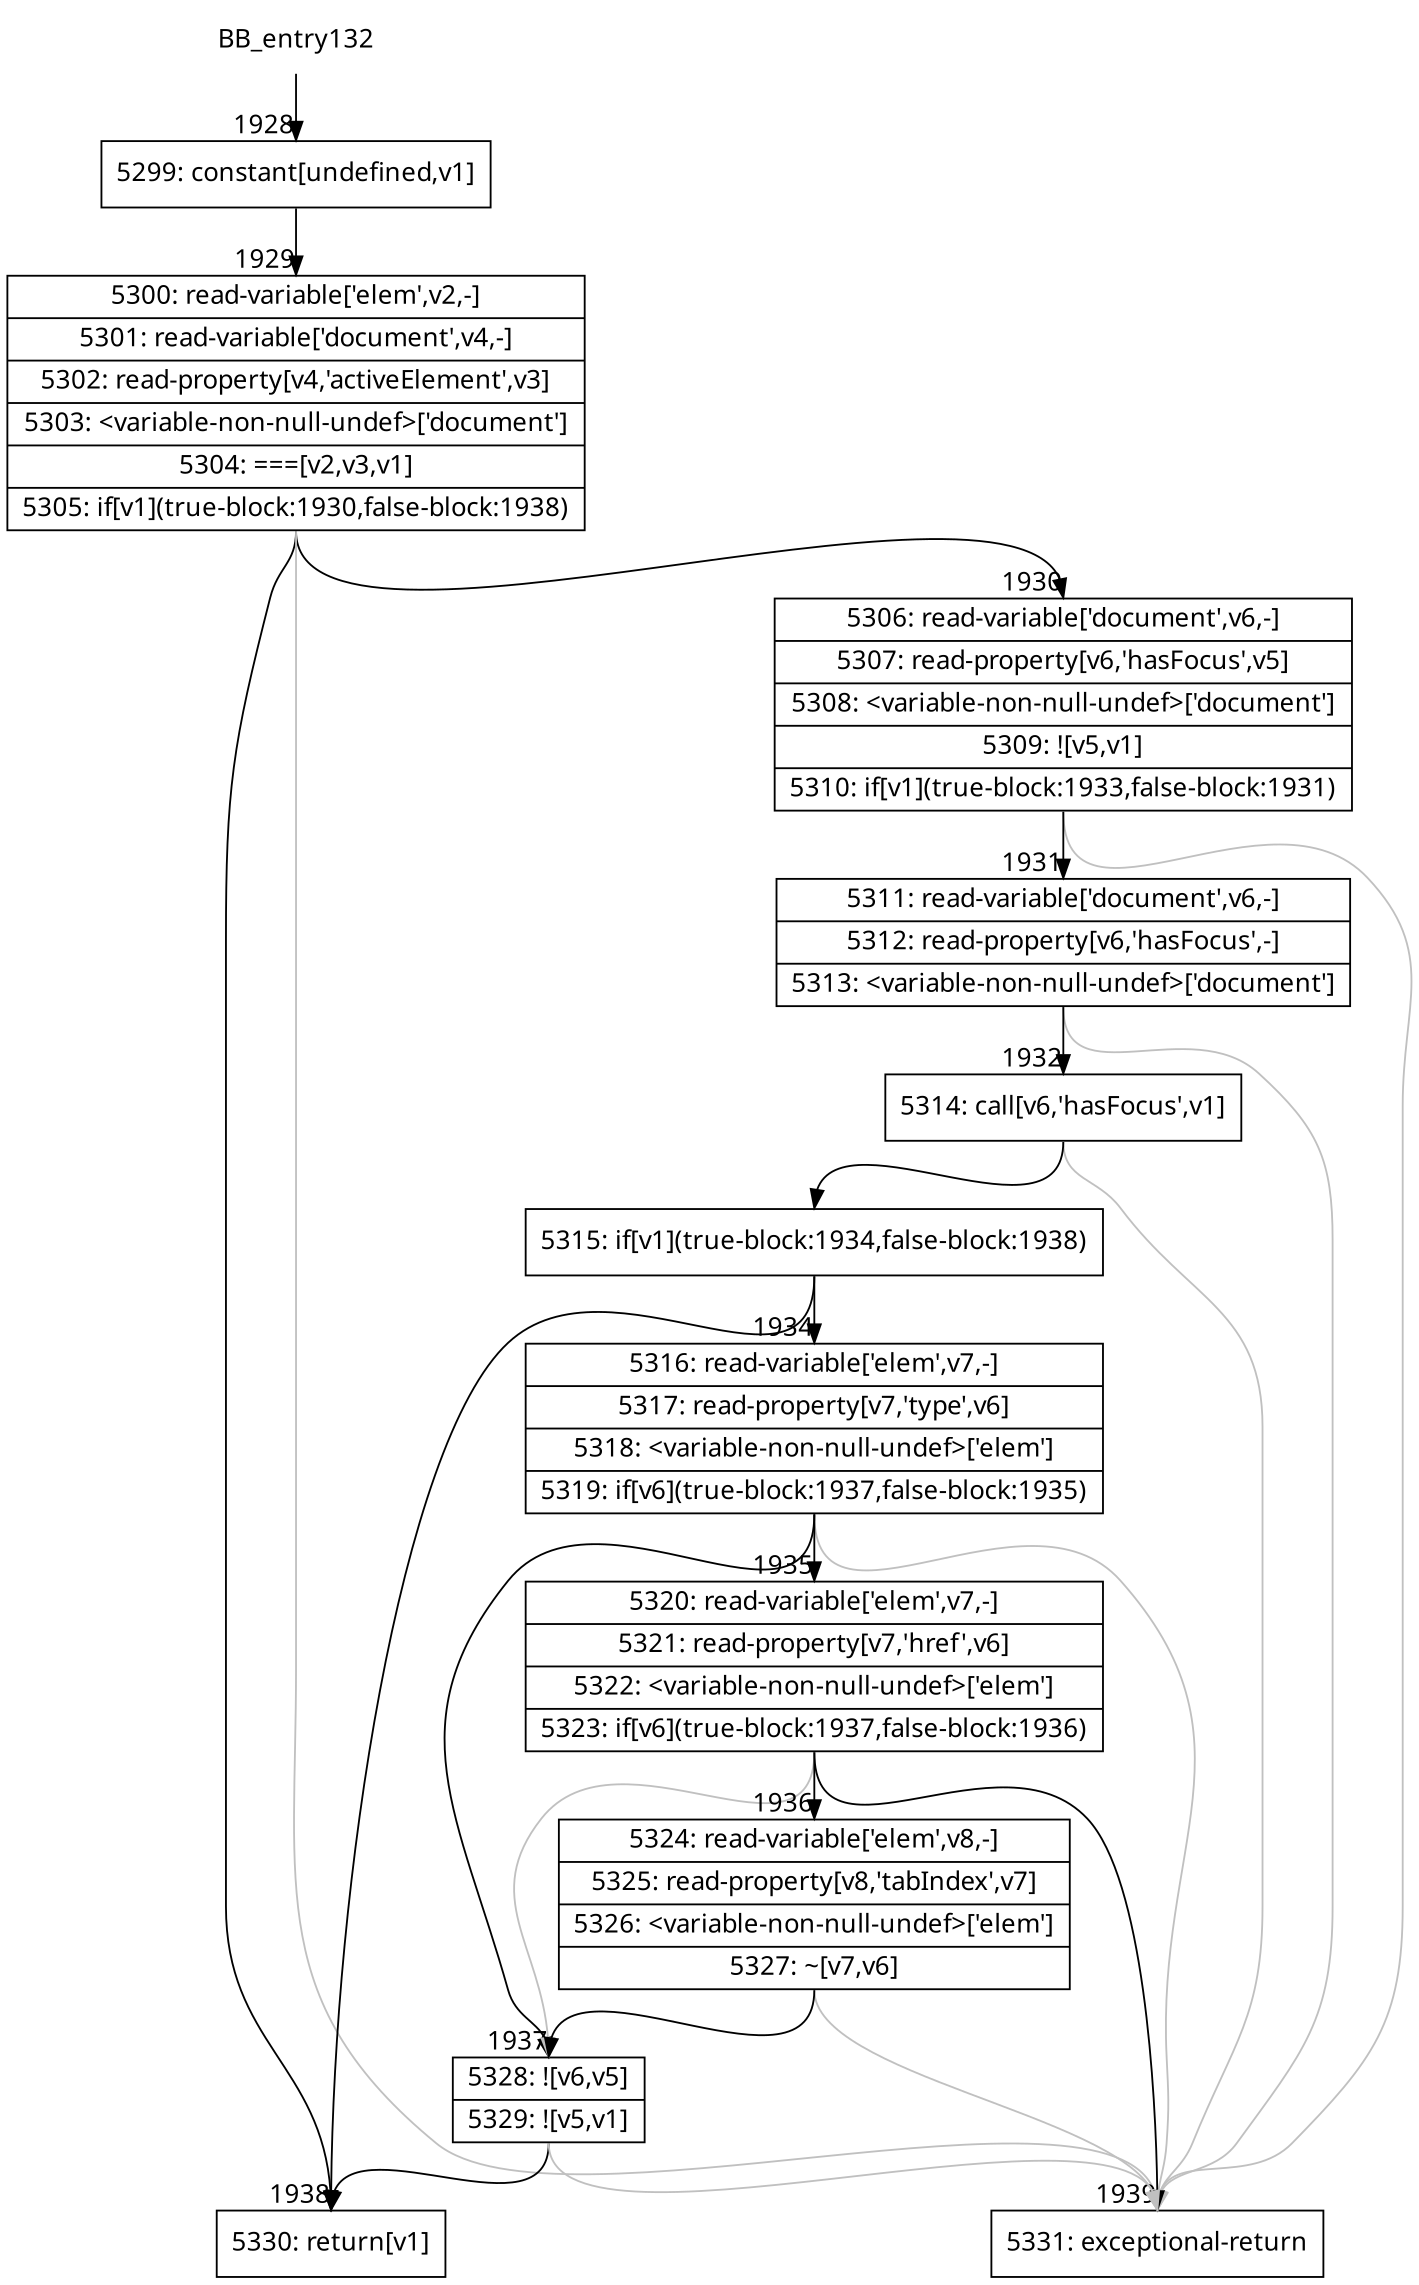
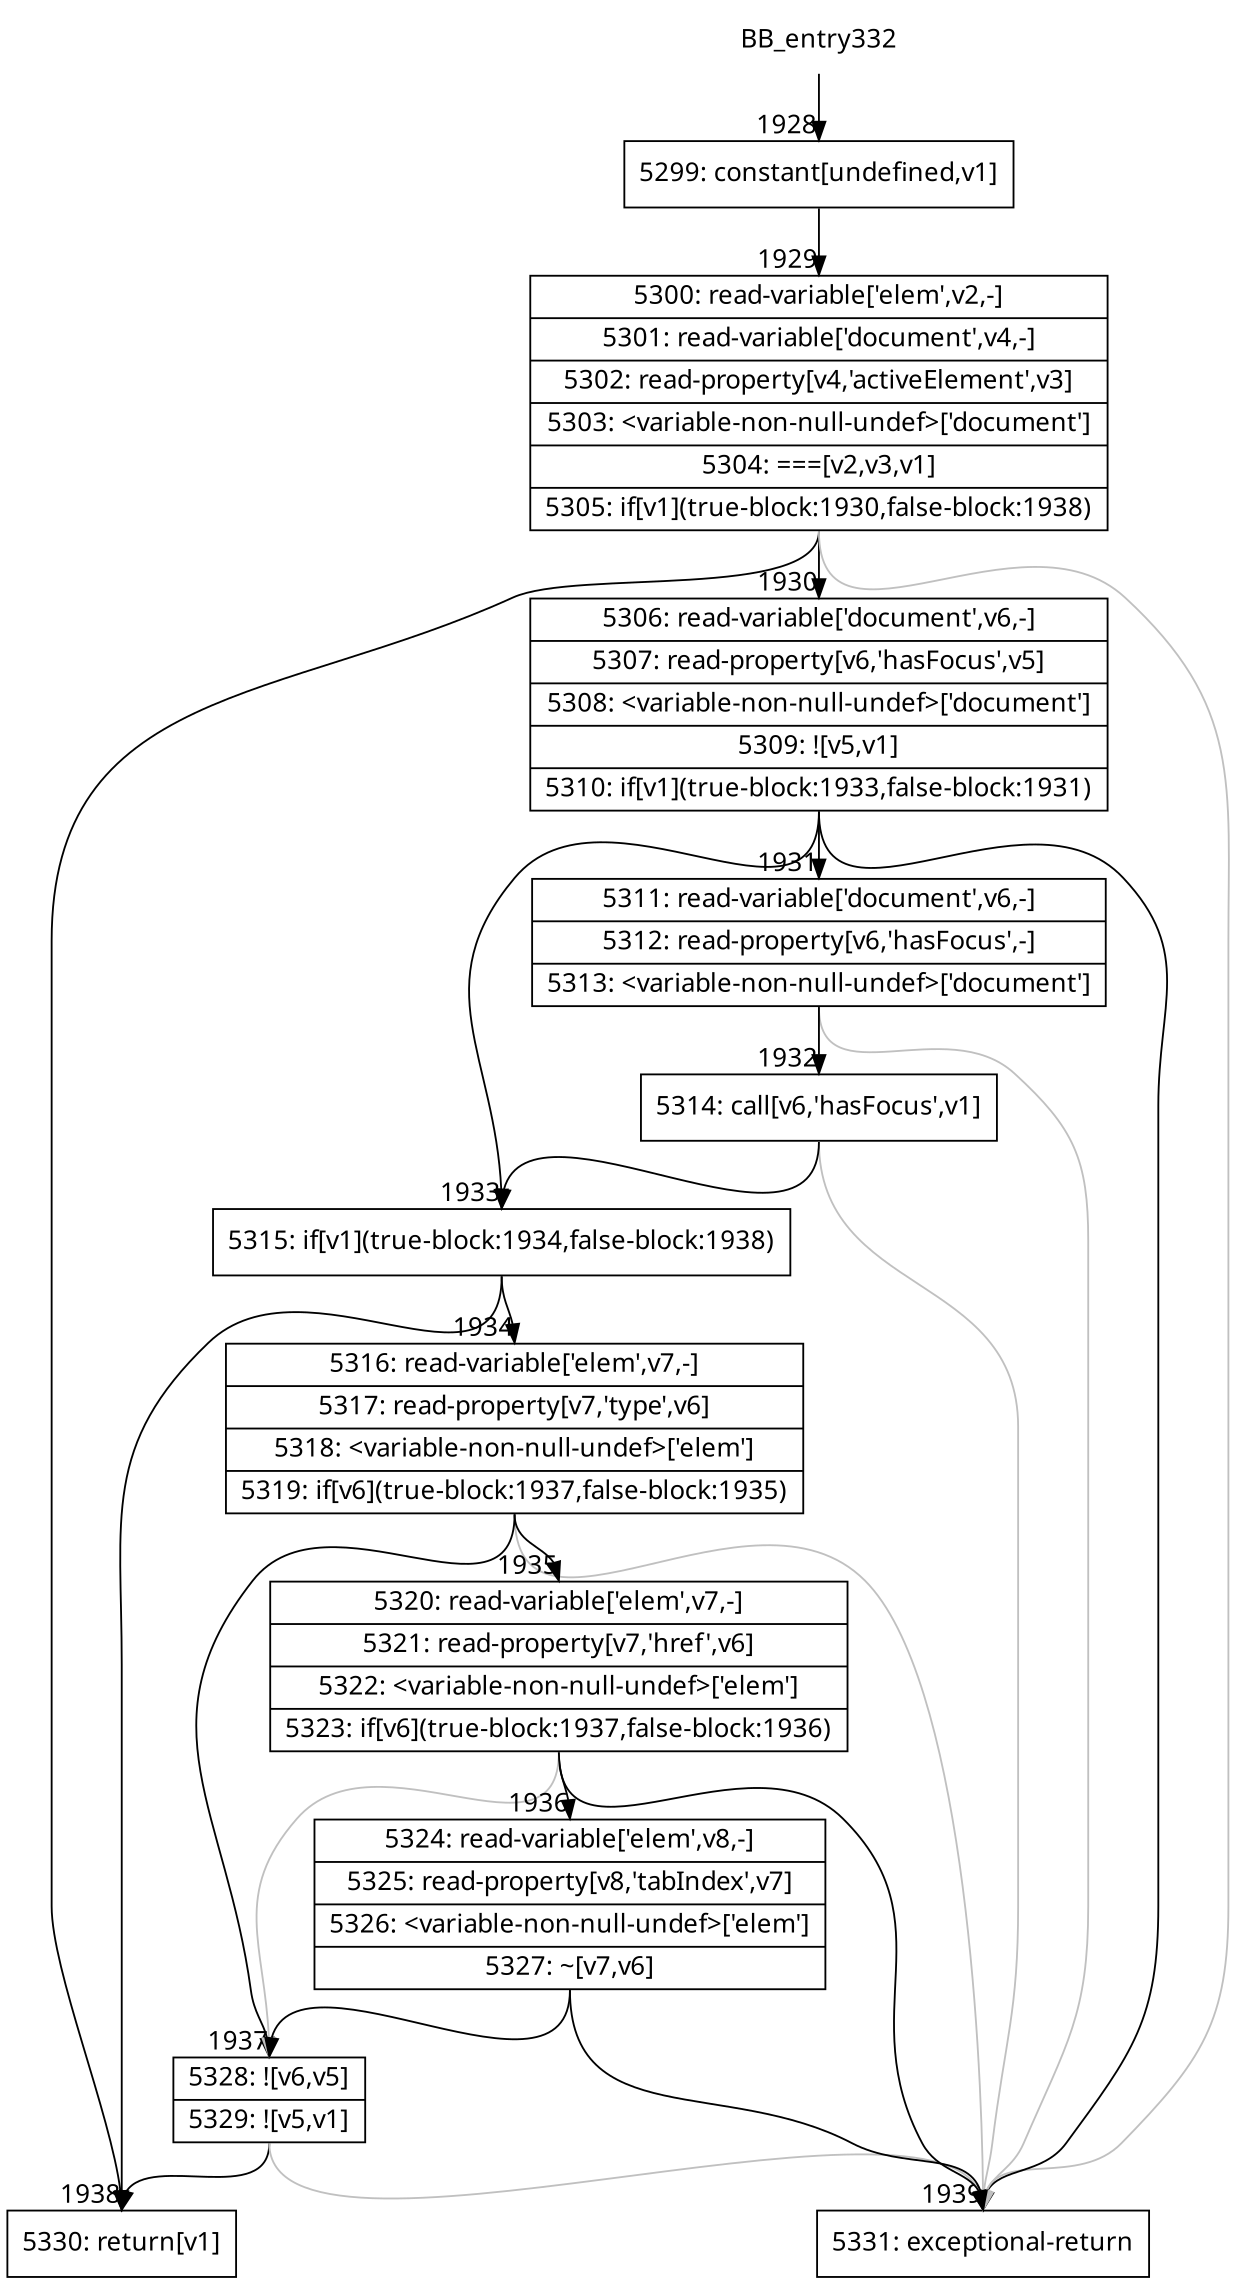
node "BB_entry132": label "BB_entry132" -> "BB_entry332"
edge "5306: read-variable['document',v6,-]" -> "5315: if[v1](true-block:1934,false-block:1938)": added
edge "5306: read-variable['document',v6,-]" -> "5331: exceptional-return": color gray -> black
edge "5324: read-variable['elem',v8,-]" -> "5331: exceptional-return": color gray -> black
